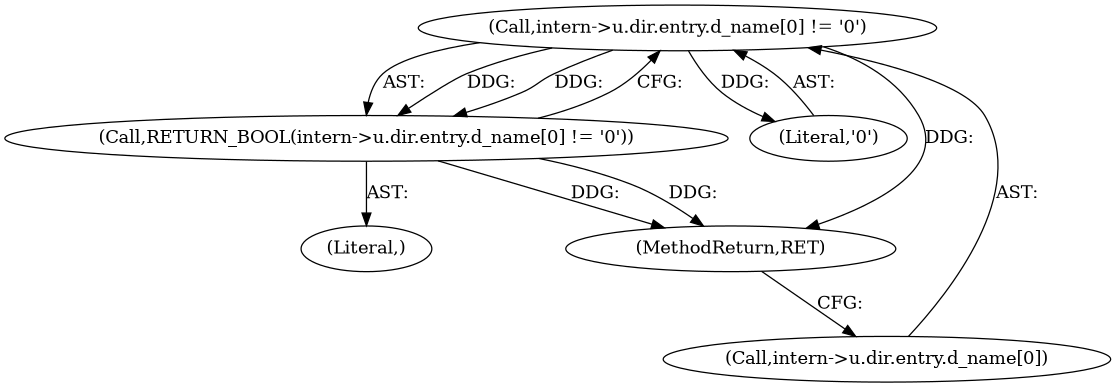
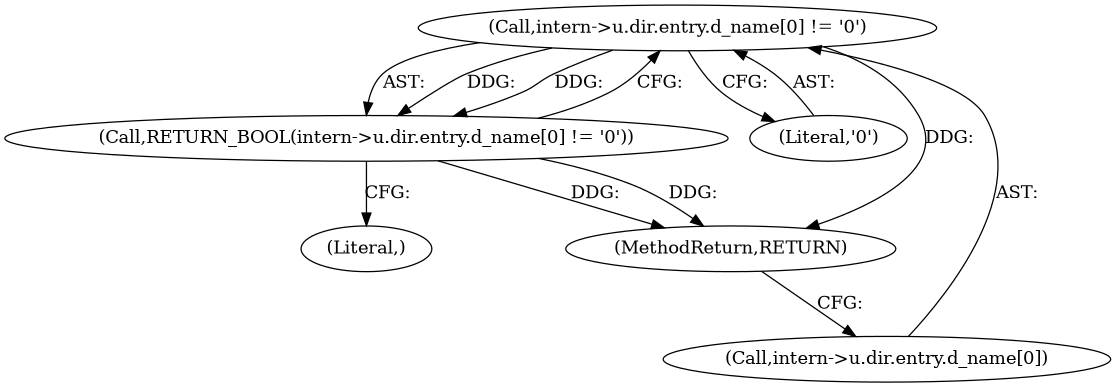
edge "(Call,intern->u.dir.entry.d_name[0] != '0')" -> "(Literal,'0')": label "DDG: " -> "CFG: "
edge "(Call,RETURN_BOOL(intern->u.dir.entry.d_name[0] != '0'))" -> "(Literal,)": label "AST: " -> "CFG: "
node "(MethodReturn,RET)": label "(MethodReturn,RET)" -> "(MethodReturn,RETURN)"
